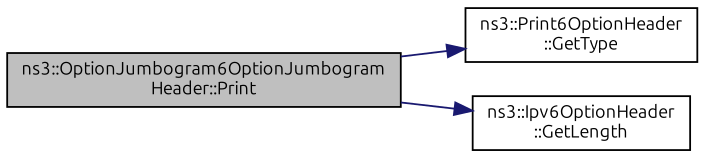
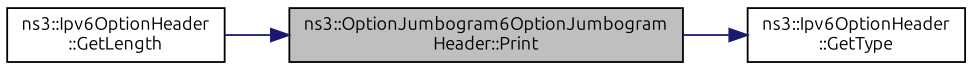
node "ns3::Print6OptionHeader ::GetType": label "ns3::Print6OptionHeader ::GetType" -> "ns3::Ipv6OptionHeader ::GetType"
edge "ns3::OptionJumbogram6OptionJumbogram Header::Print" -> "ns3::Ipv6OptionHeader ::GetLength": reversed
